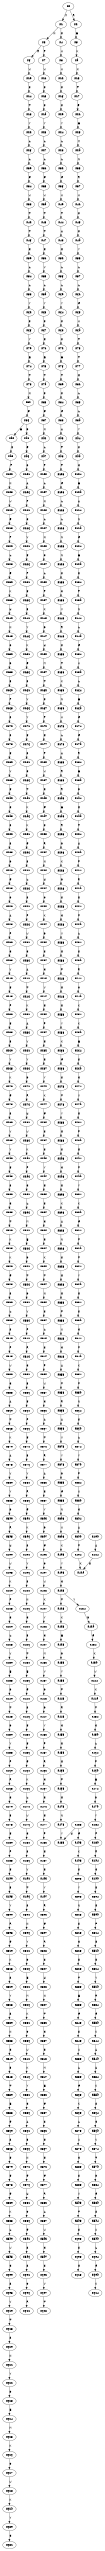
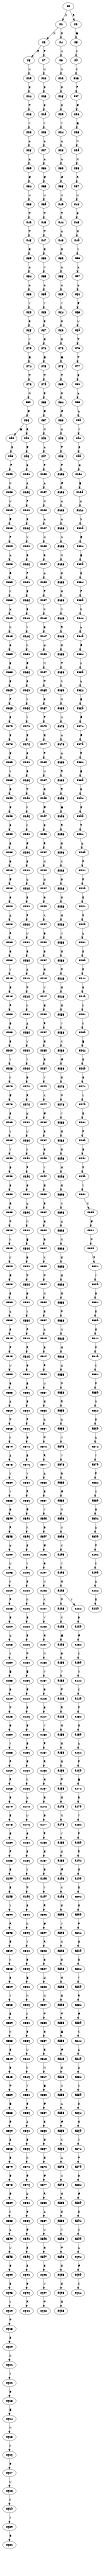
edge "S404" -> "S419": now "S404" -> "S409"
edge "S488" -> "S483": reversed
